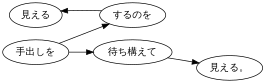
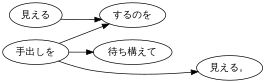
edge "するのを" -> "見える": reversed
edge "待ち構えて" -> "見える。": now "手出しを" -> "見える。"
